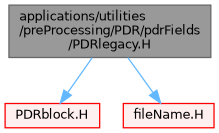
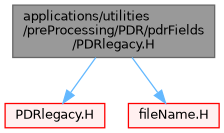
node "PDRblock.H": label "PDRblock.H" -> "PDRlegacy.H"
